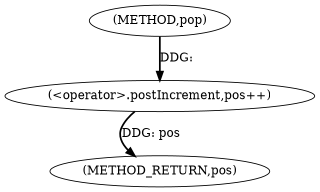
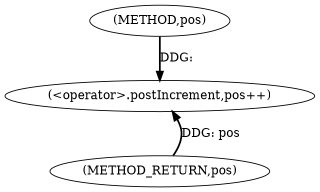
node "(METHOD,pop)": label "(METHOD,pop)" -> "(METHOD,pos)"
edge "(<operator>.postIncrement,pos++)" -> "(METHOD_RETURN,pos)": reversed
